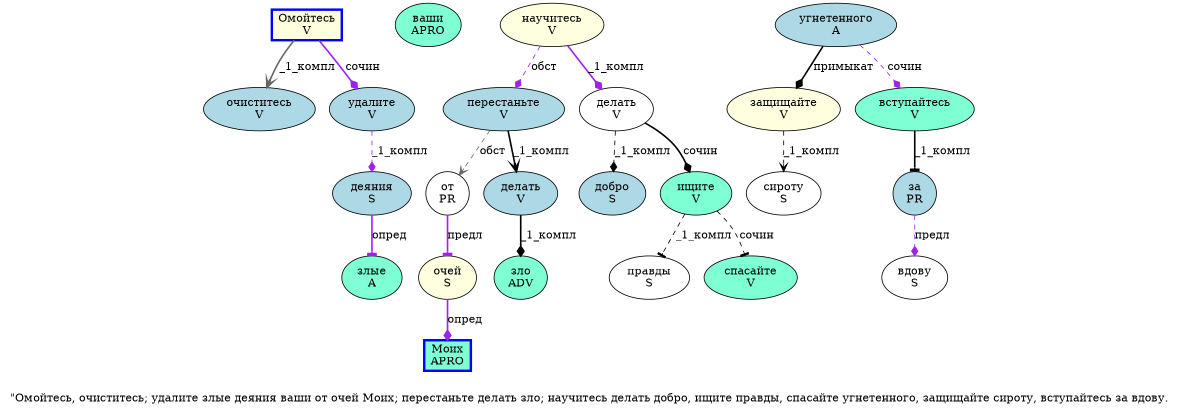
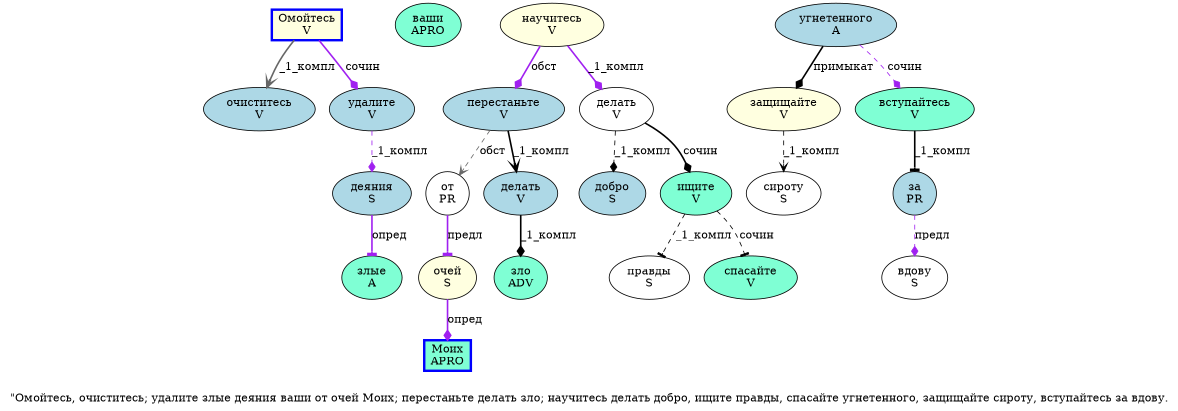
edge "научитесь V" -> "перестаньте V": style dashed -> bold
